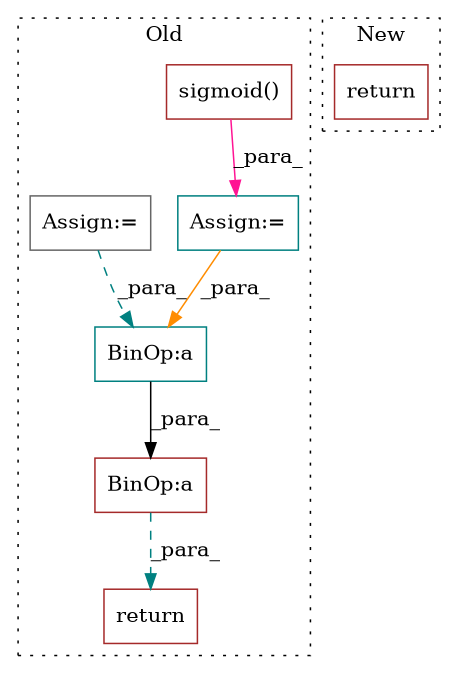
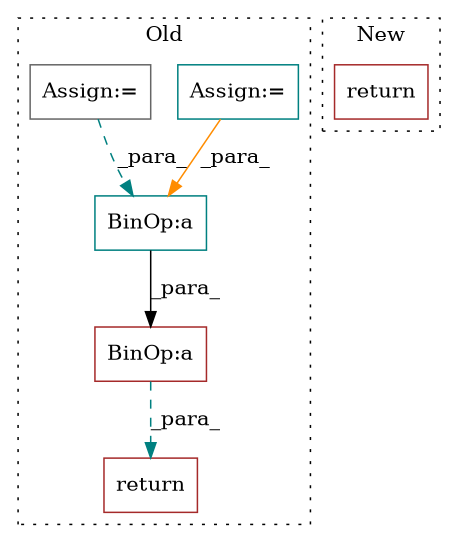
node "sigmoid()": removed
